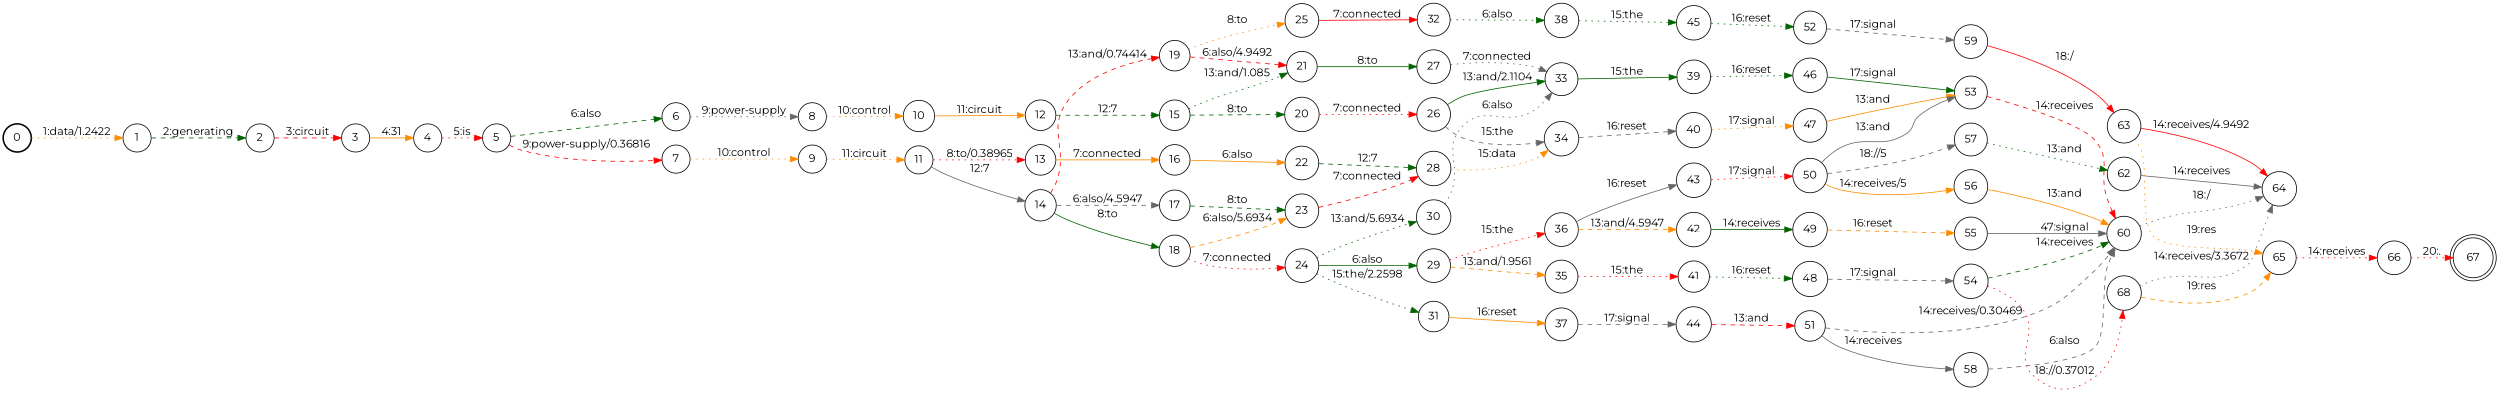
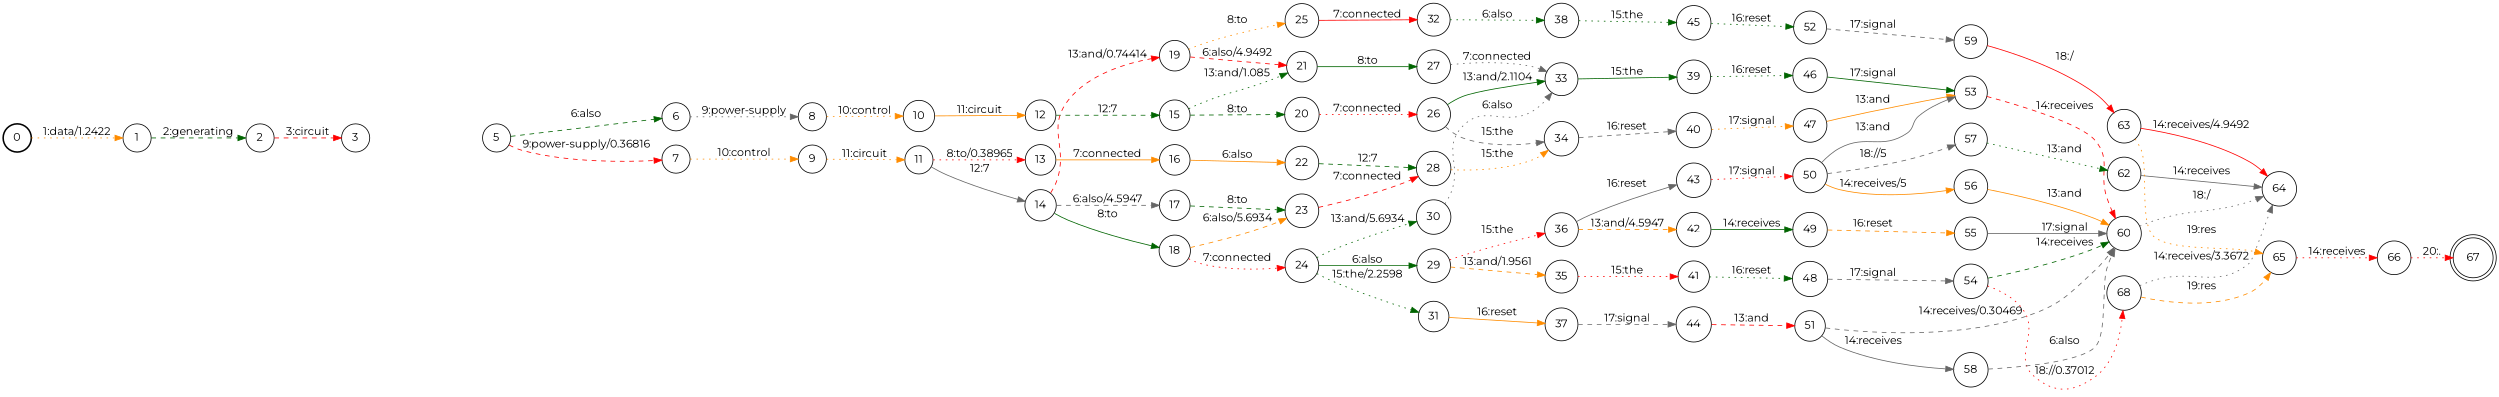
node "4": removed
edge "28" -> "34": label "15:data" -> "15:the"
edge "55" -> "60": label "47:signal" -> "17:signal"
